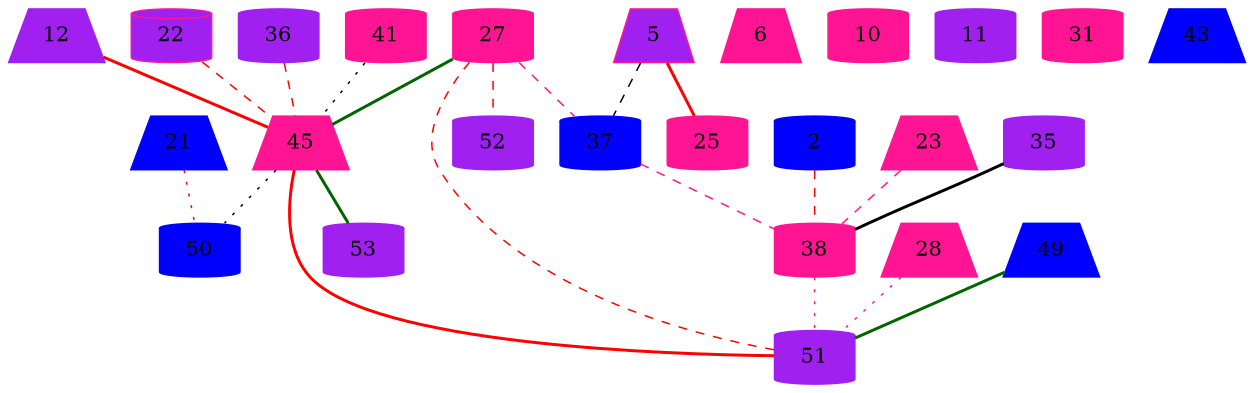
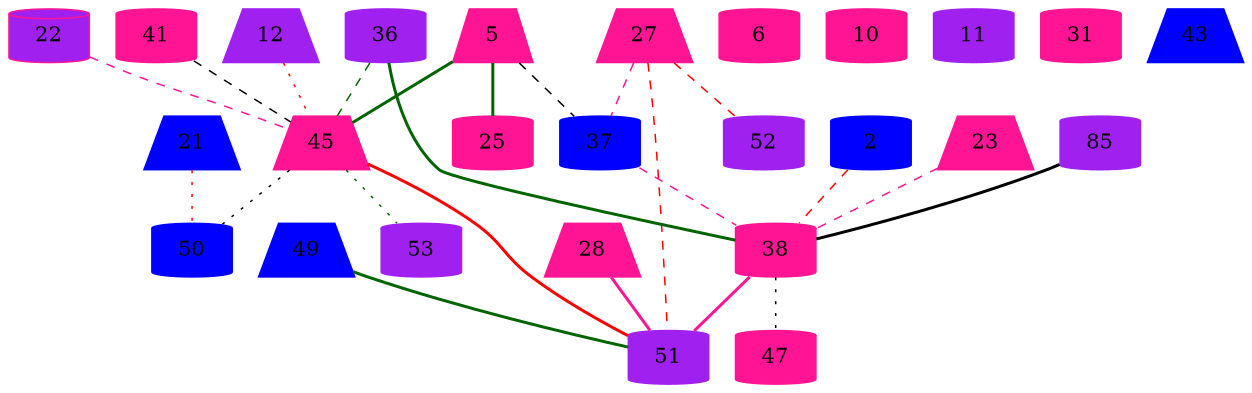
node "27": shape cylinder -> trapezium
node "5": fillcolor purple -> deeppink
node "6": shape trapezium -> cylinder
edge "36" -- "45": color red -> darkgreen
edge "41" -- "45": style dotted -> dashed
edge "5" -- "25": color red -> darkgreen
edge "22" -- "45": color red -> deeppink
edge "12" -- "45": style bold -> dotted
edge "27" -- "45": now "5" -- "45"
node "35": label "35" -> "85"
edge "36" -- "38": added
edge "45" -- "53": style bold -> dotted
edge "38" -- "51": style dotted -> bold
edge "28" -- "51": style dotted -> bold
node "47": added
